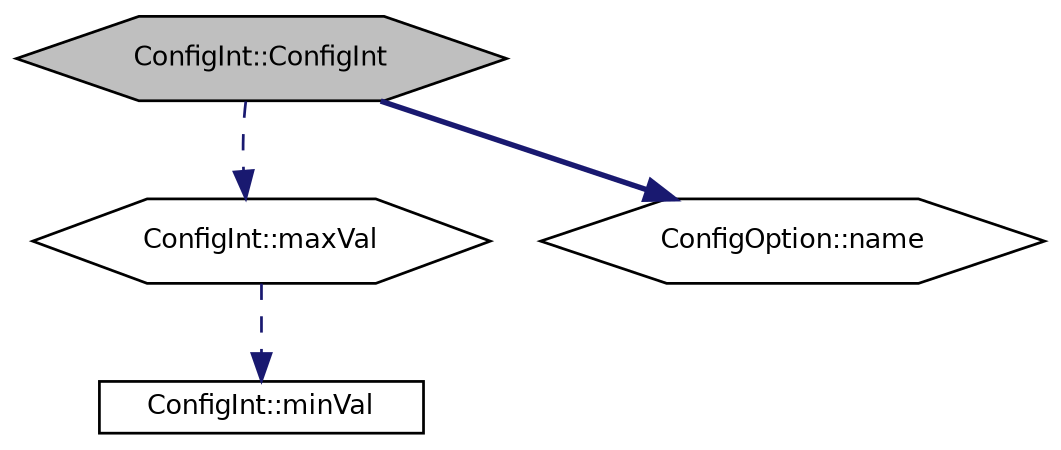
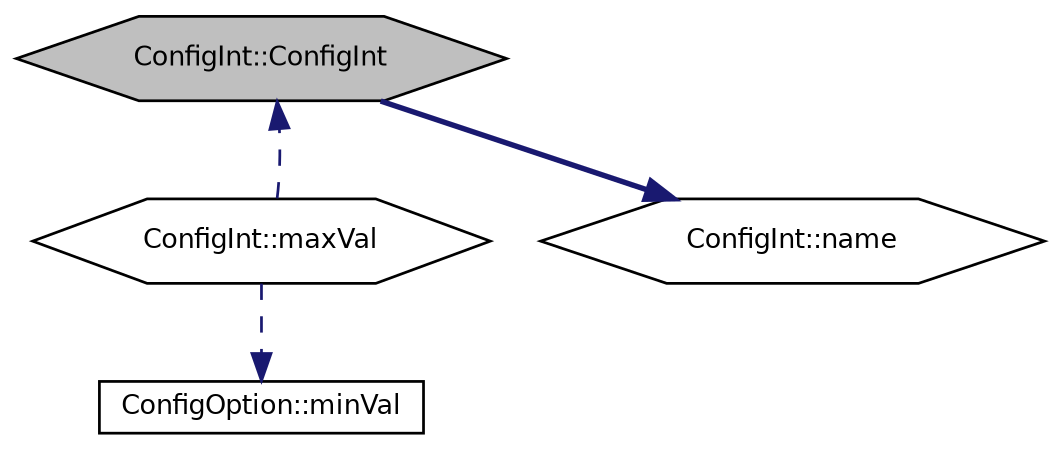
edge "ConfigInt::ConfigInt" -> "ConfigInt::maxVal": reversed
node "ConfigOption::name": label "ConfigOption::name" -> "ConfigInt::name"
node "ConfigInt::minVal": label "ConfigInt::minVal" -> "ConfigOption::minVal"
